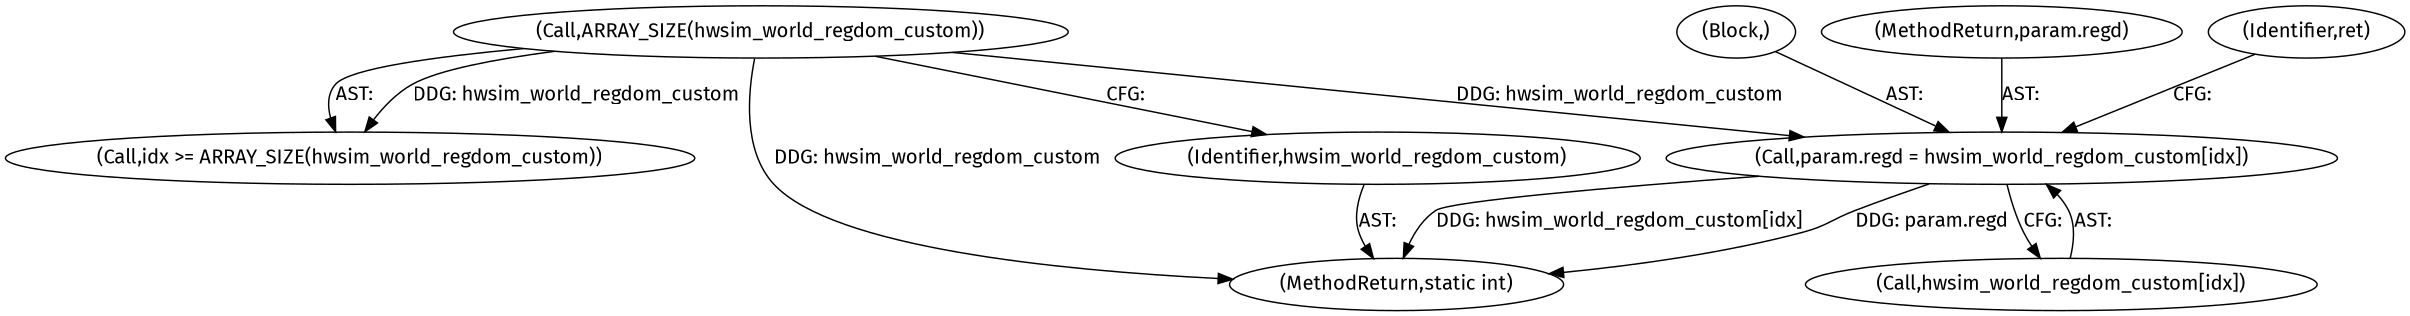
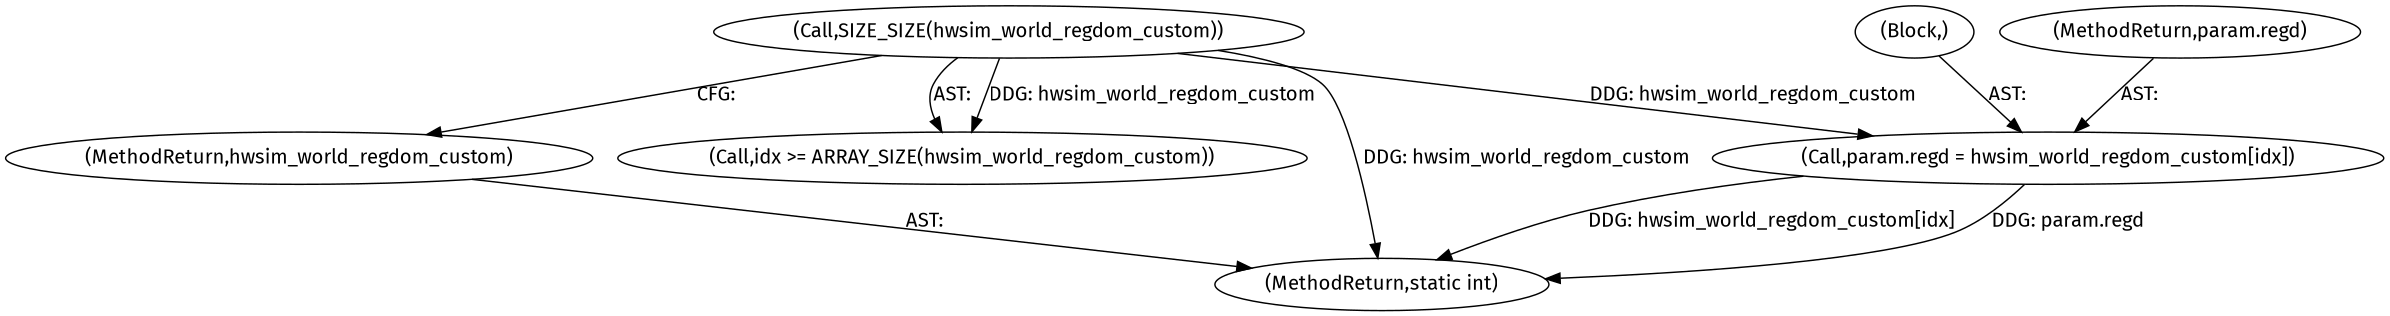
node "(Call,ARRAY_SIZE(hwsim_world_regdom_custom))": label "(Call,ARRAY_SIZE(hwsim_world_regdom_custom))" -> "(Call,SIZE_SIZE(hwsim_world_regdom_custom))"
node "(Identifier,ret)": removed
node "(Identifier,hwsim_world_regdom_custom)": label "(Identifier,hwsim_world_regdom_custom)" -> "(MethodReturn,hwsim_world_regdom_custom)"
node "(Call,hwsim_world_regdom_custom[idx])": removed
